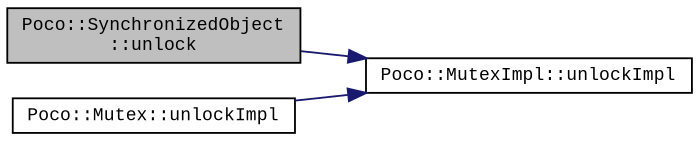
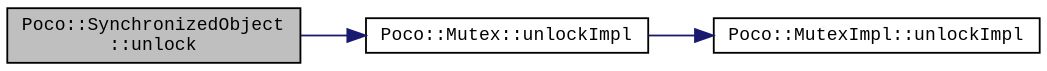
edge "Poco::SynchronizedObject ::unlock" -> "Poco::MutexImpl::unlockImpl": now "Poco::SynchronizedObject ::unlock" -> "Poco::Mutex::unlockImpl"
